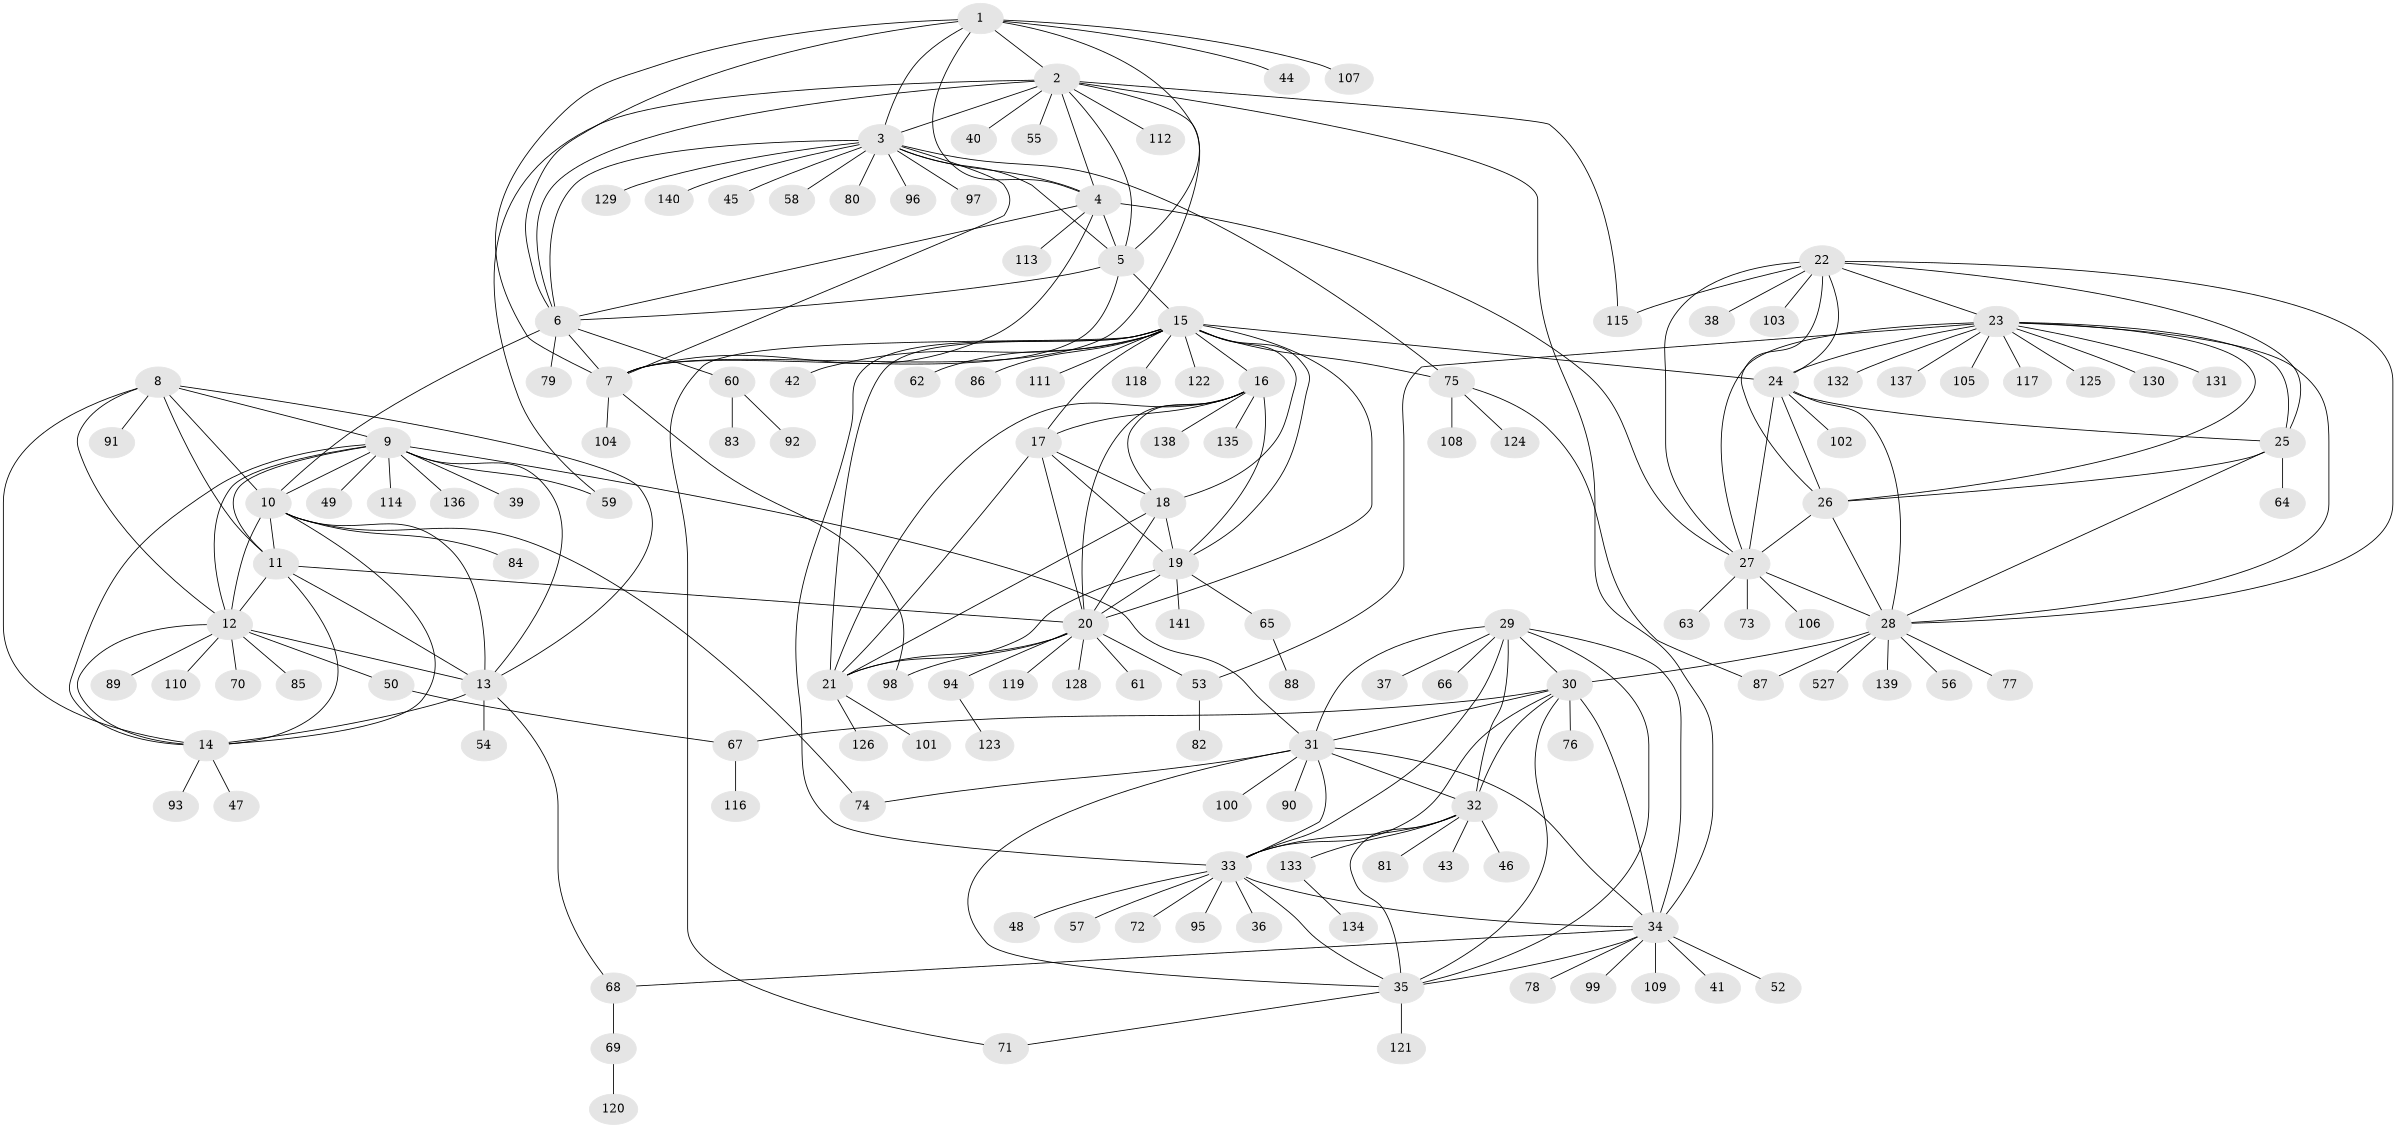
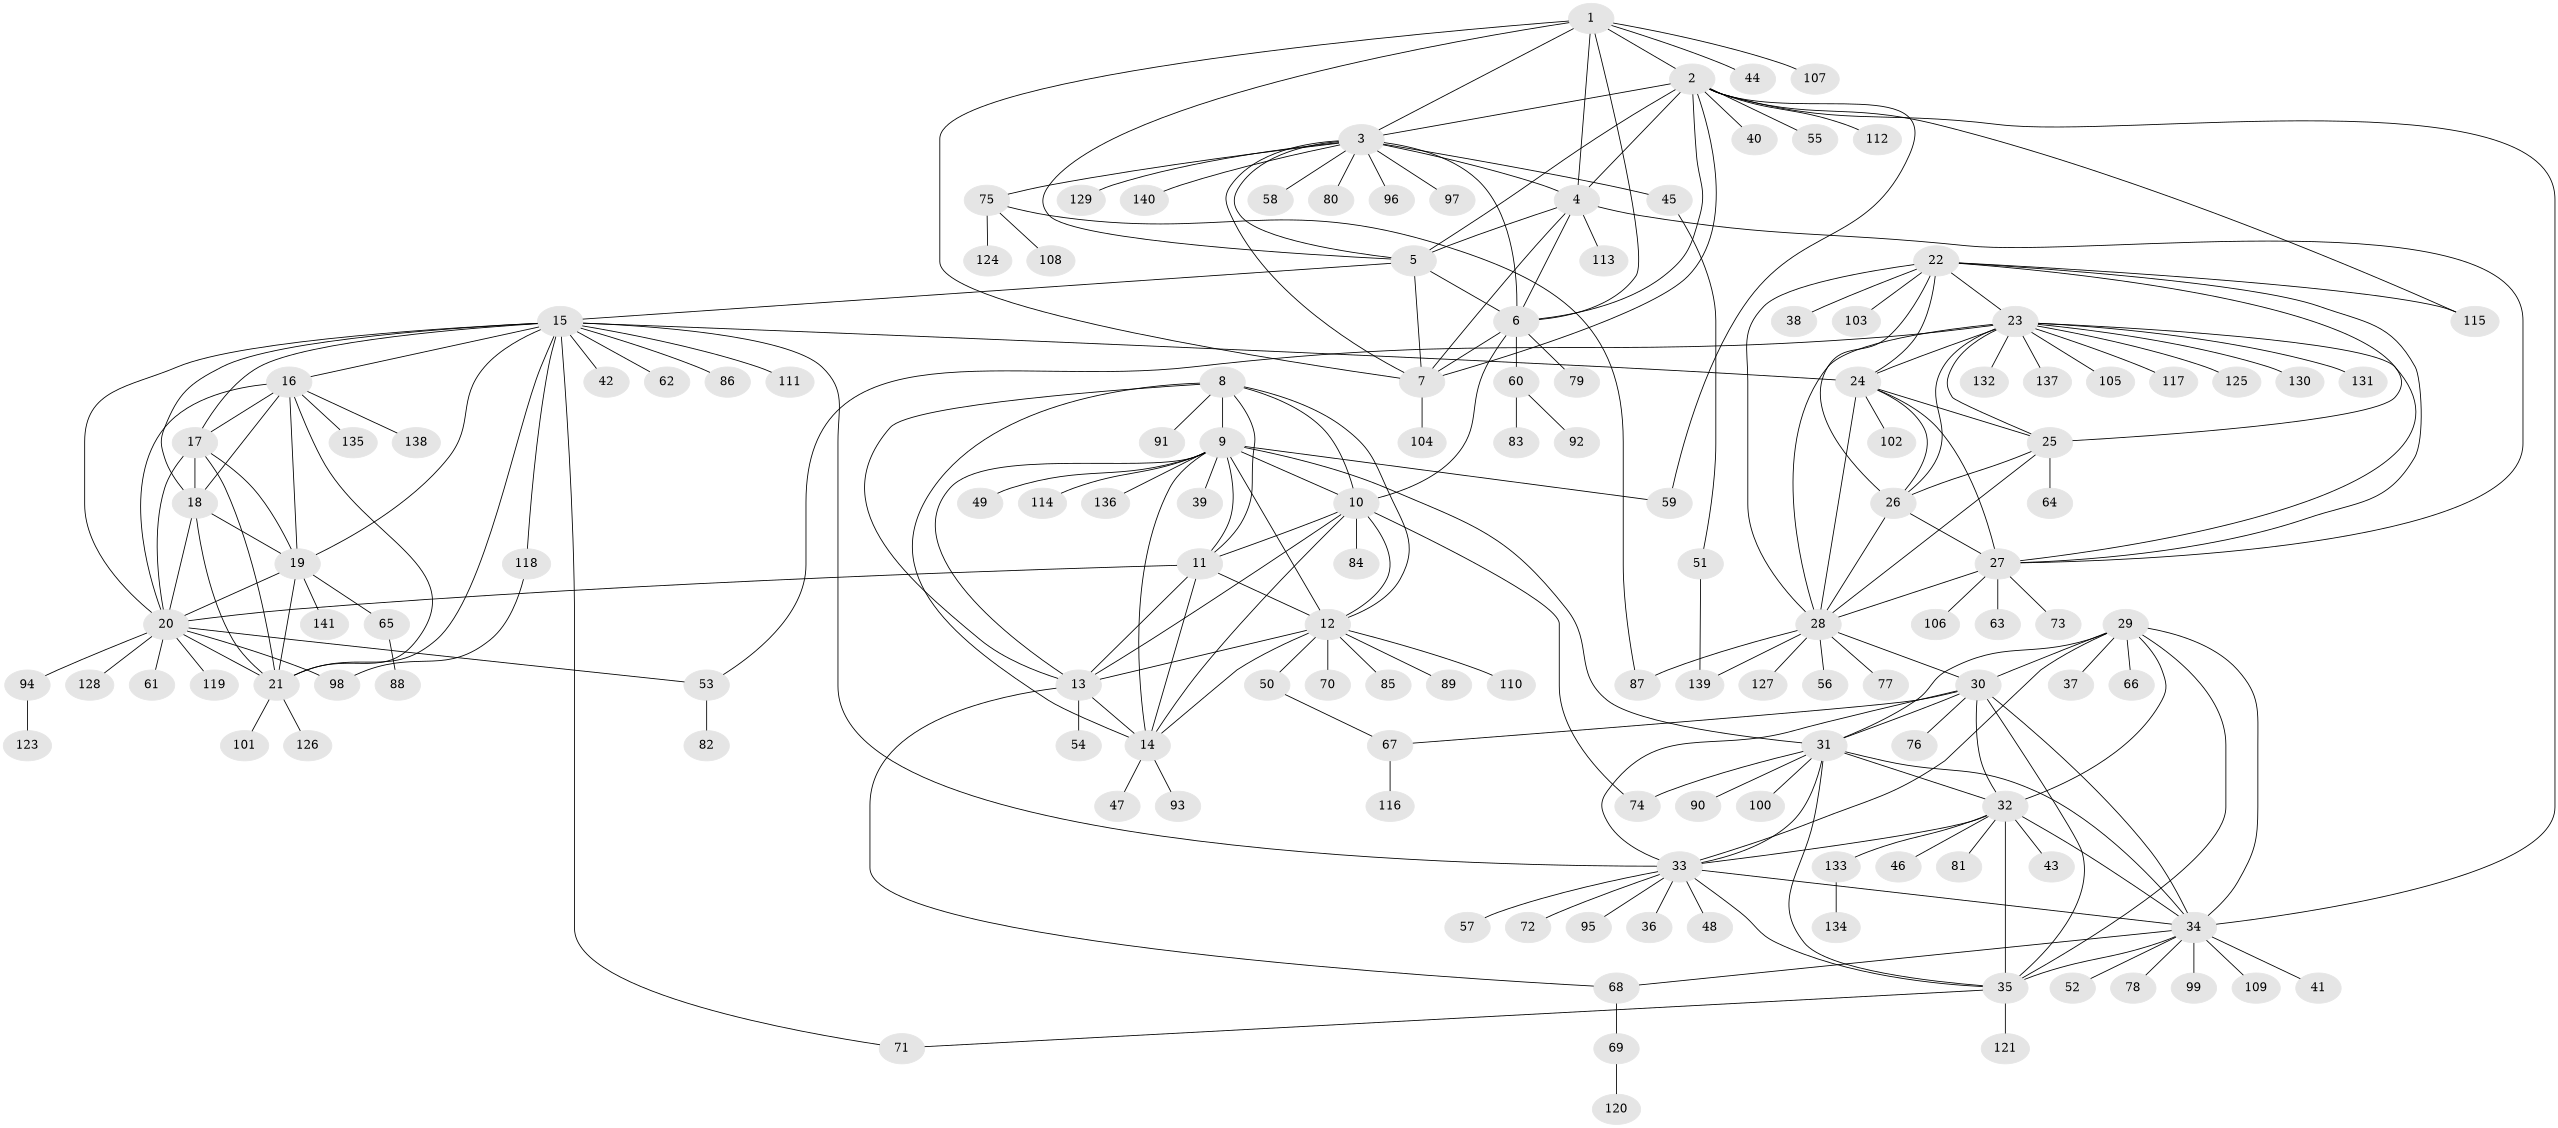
edge "15" -- "75": removed
node "122": removed
edge "7" -- "98": now "118" -- "98"
node "51": added
node "527": label "527" -> "127"
edge "32" -- "34": added
